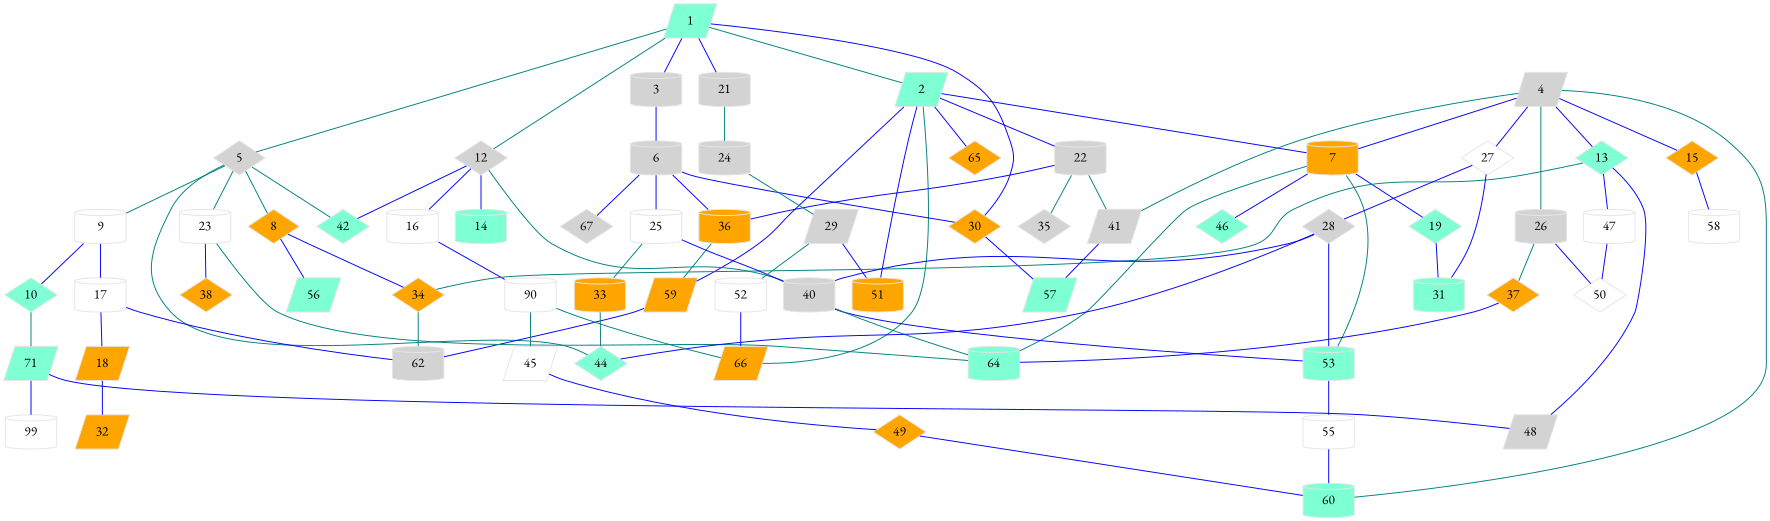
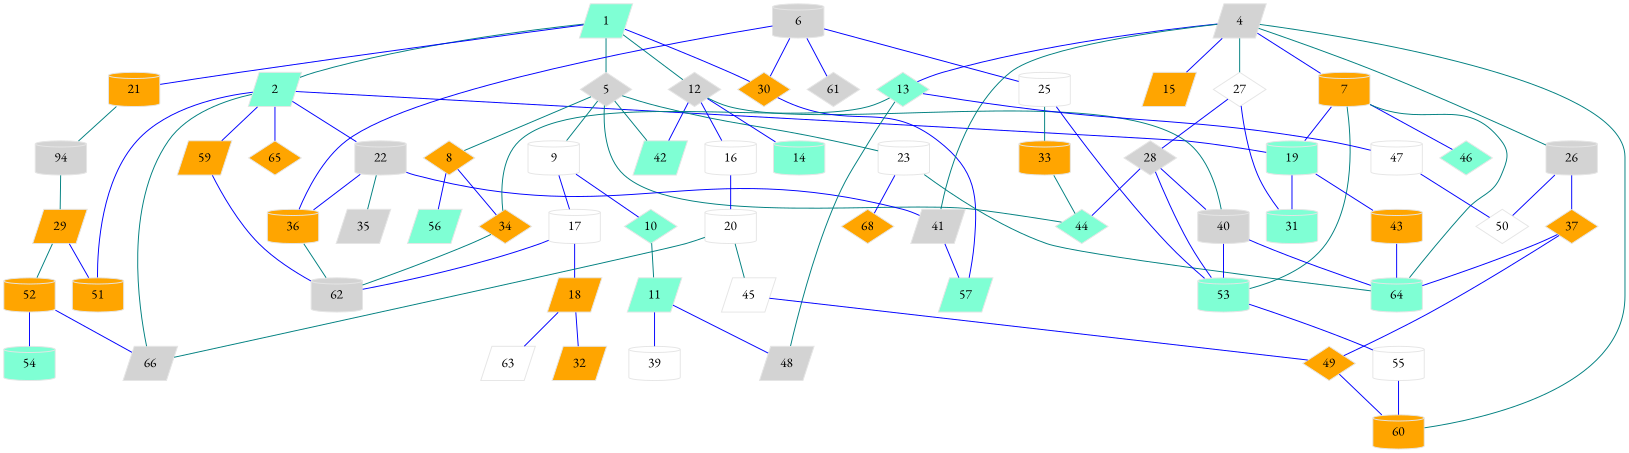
node "3": removed
node "21": fillcolor lightgrey -> orange
edge "2" -- "7": now "2" -- "19"
edge "4" -- "27": color blue -> teal
node "24": label "24" -> "94"
node "15": shape diamond -> parallelogram
edge "22" -- "41": color teal -> blue
node "42": shape diamond -> parallelogram
node "67": label "67" -> "61"
node "29": fillcolor lightgrey -> orange
node "35": shape diamond -> parallelogram
node "43": added
node "19": shape diamond -> cylinder
node "58": removed
edge "25" -- "40": now "25" -- "53"
edge "36" -- "59": now "36" -- "62"
edge "26" -- "37": color teal -> blue
node "38": label "38" -> "68"
node "90": label "90" -> "20"
node "52": fillcolor white -> orange
edge "37" -- "49": added
edge "13" -- "48": color blue -> teal
edge "40" -- "64": color teal -> blue
node "54": added
node "71": label "71" -> "11"
node "63": added
node "66": fillcolor orange -> lightgrey
node "99": label "99" -> "39"
node "60": fillcolor aquamarine -> orange
